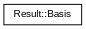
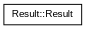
node "Result::Basis": label "Result::Basis" -> "Result::Result"
